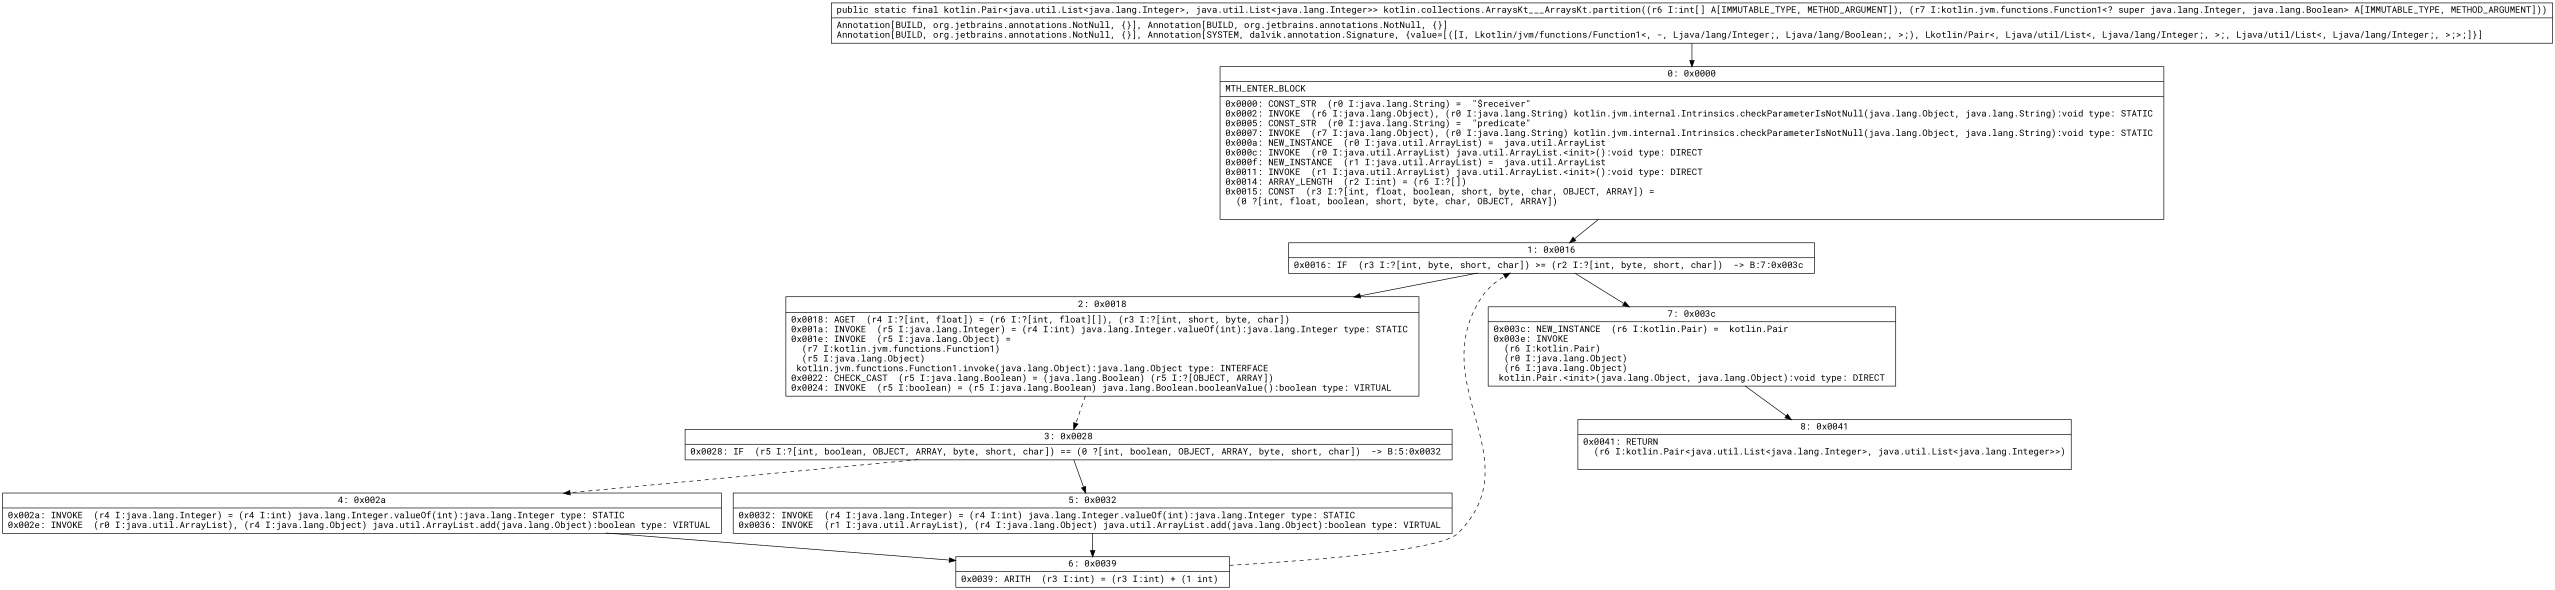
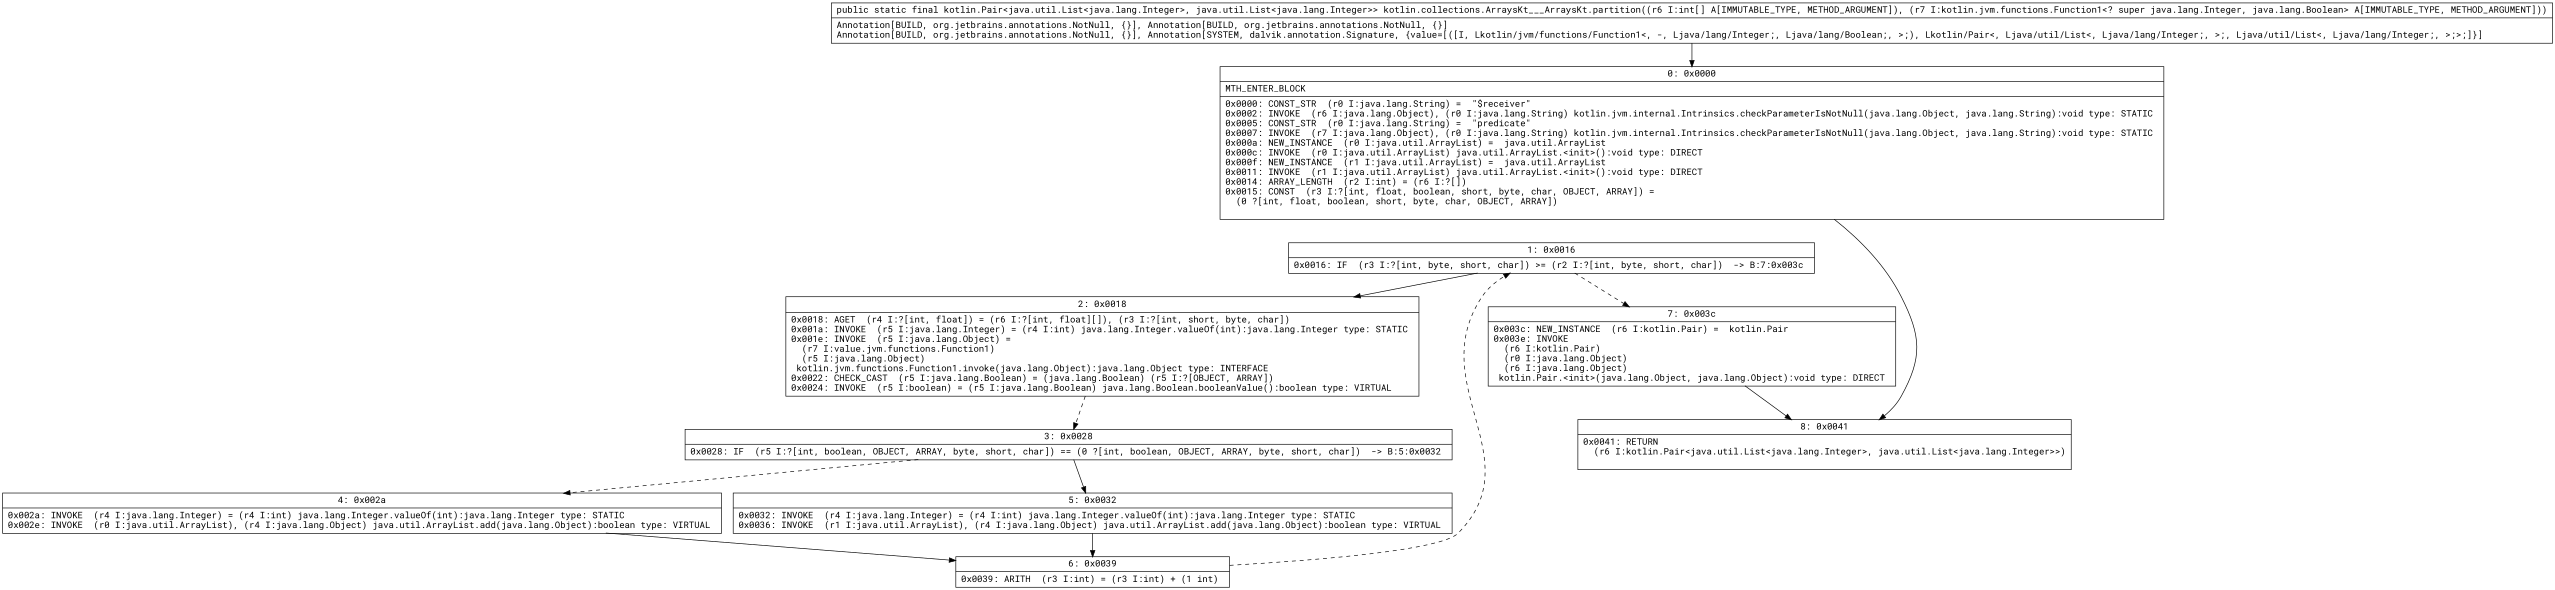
edge "0: 0x0000" -> "1: 0x0016": now "0: 0x0000" -> "8: 0x0041"
edge "1: 0x0016" -> "7: 0x003c": style solid -> dashed
node "2: 0x0018": text "(r7 I:kotlin.jvm.functions.Function1)" -> "(r7 I:value.jvm.functions.Function1)"
